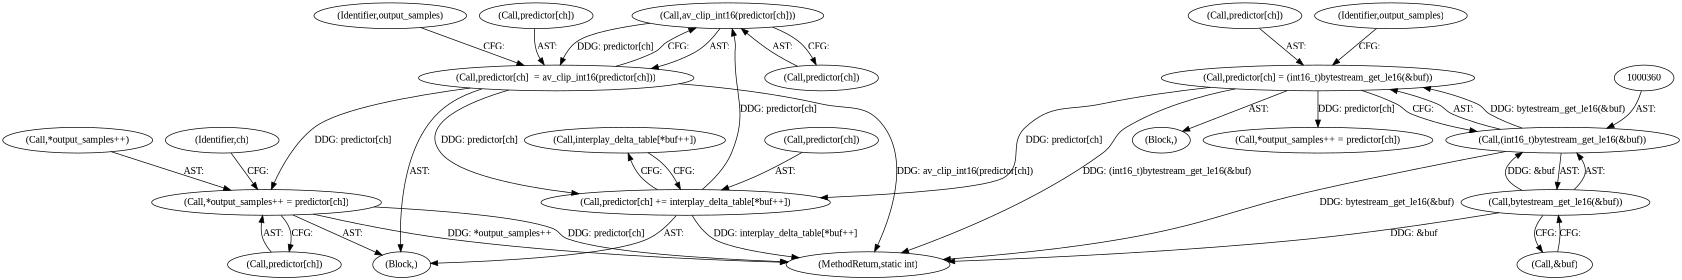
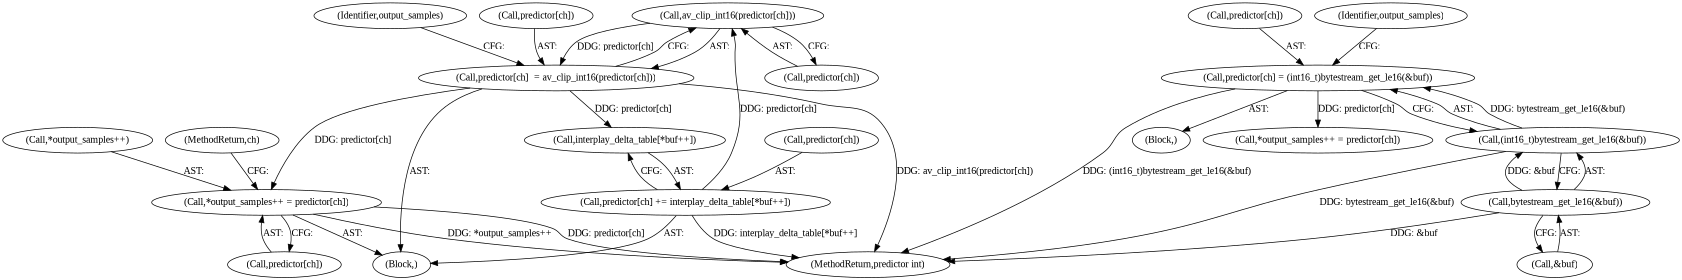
node "1000360": removed
node "(Identifier,ch)": label "(Identifier,ch)" -> "(MethodReturn,ch)"
edge "(Call,predictor[ch] = (int16_t)bytestream_get_le16(&buf))" -> "(Call,predictor[ch] += interplay_delta_table[*buf++])": removed, label "DDG: predictor[ch]"
edge "(Call,predictor[ch]  = av_clip_int16(predictor[ch]))" -> "(Call,predictor[ch] += interplay_delta_table[*buf++])": now "(Call,predictor[ch]  = av_clip_int16(predictor[ch]))" -> "(Call,interplay_delta_table[*buf++])"
edge "(Call,interplay_delta_table[*buf++])" -> "(Call,predictor[ch] += interplay_delta_table[*buf++])": label "CFG: " -> "AST: "
edge "(Call,(int16_t)bytestream_get_le16(&buf))" -> "(Call,bytestream_get_le16(&buf))": label "AST: " -> "CFG: "
edge "(Call,&buf)" -> "(Call,bytestream_get_le16(&buf))": label "CFG: " -> "AST: "
node "(MethodReturn,static int)": label "(MethodReturn,static int)" -> "(MethodReturn,predictor int)"
